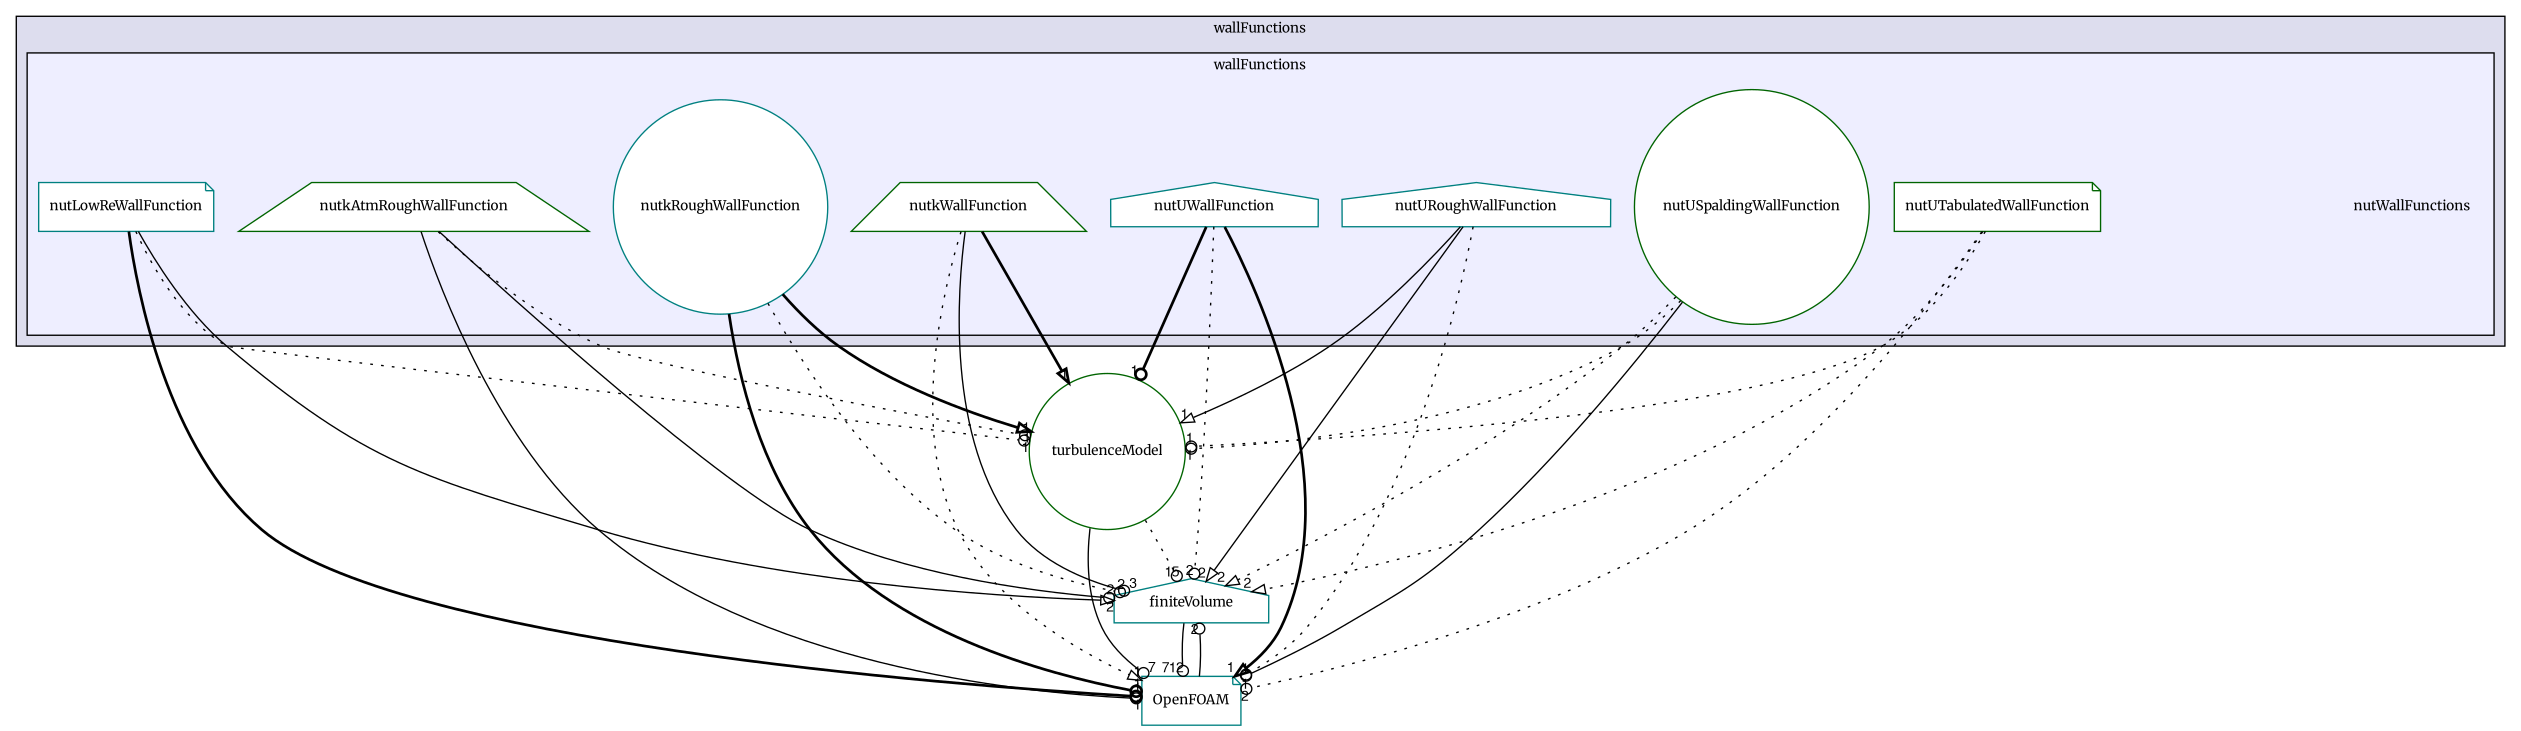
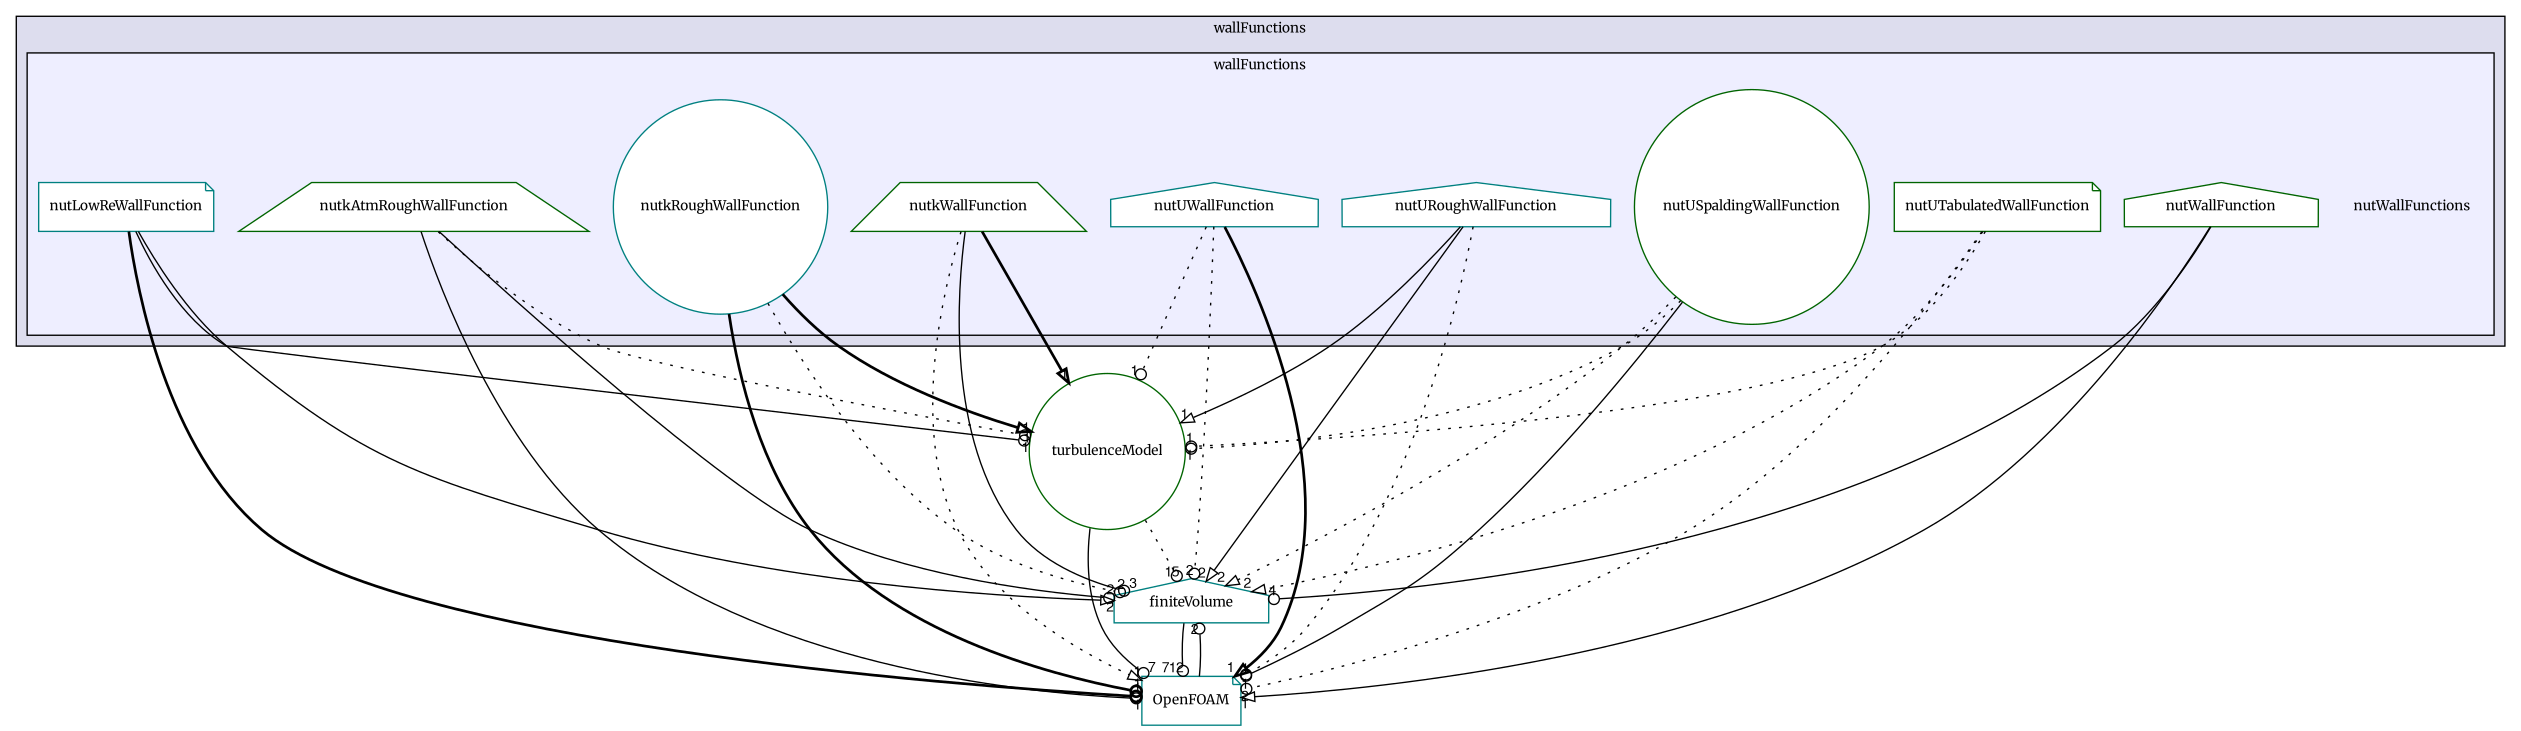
node "nutWallFunction": added
edge "nutUWallFunction" -> "turbulenceModel": style bold -> dotted
edge "nutLowReWallFunction" -> "turbulenceModel": style dotted -> solid
